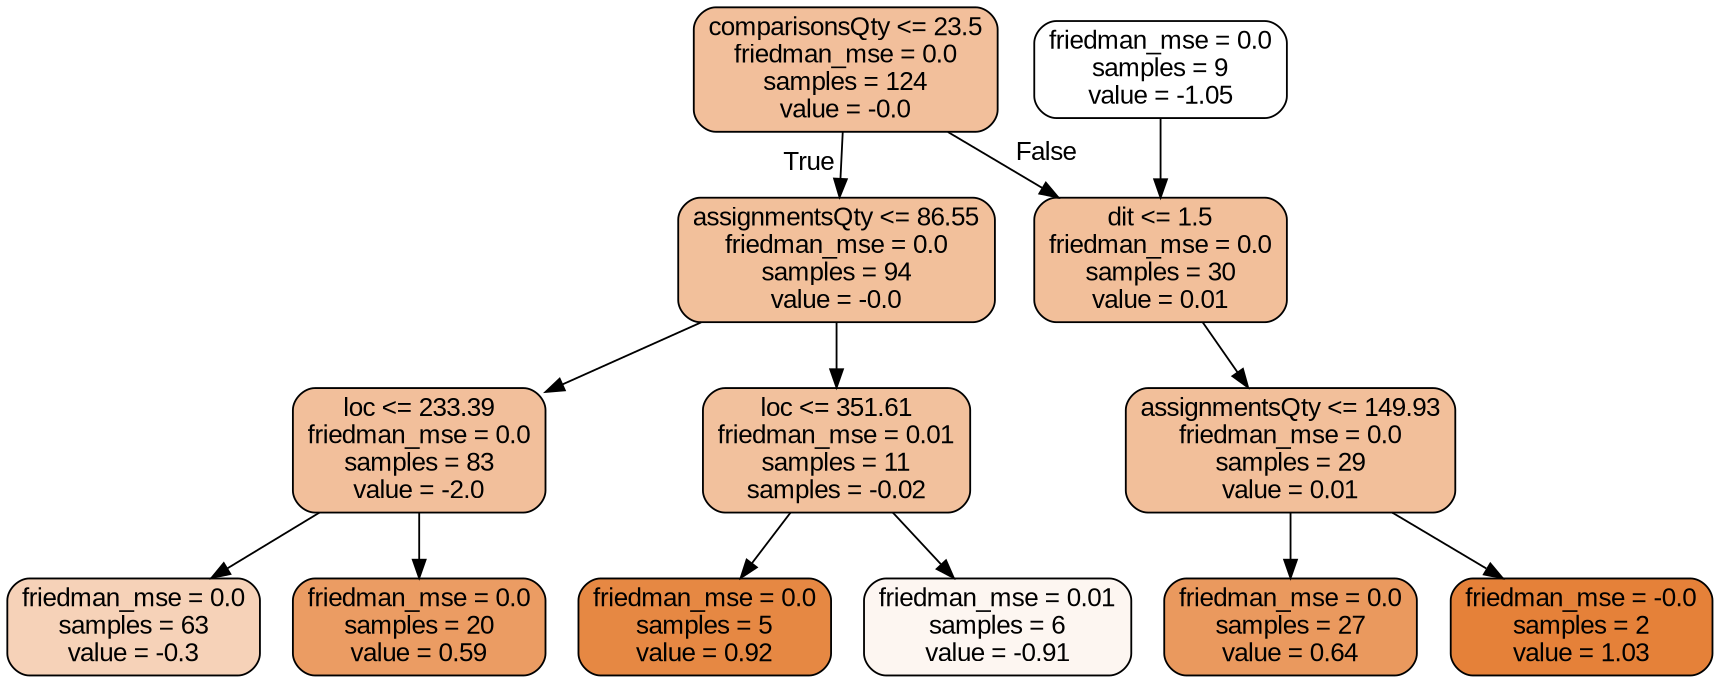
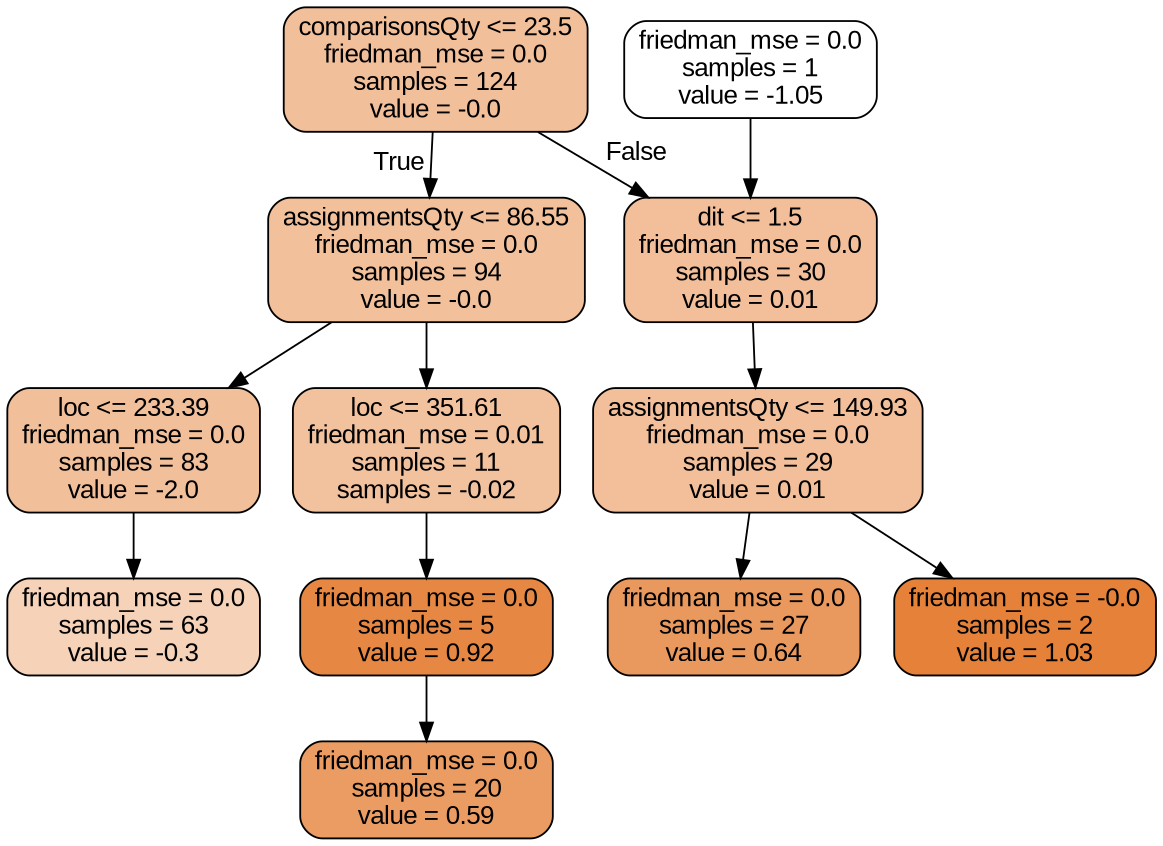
node "friedman_mse = 0.0 samples = 9 value = -1.05": label "friedman_mse = 0.0 samples = 9 value = -1.05" -> "friedman_mse = 0.0 samples = 1 value = -1.05"
edge "loc <= 233.39 friedman_mse = 0.0 samples = 83 value = -2.0" -> "friedman_mse = 0.0 samples = 20 value = 0.59": now "friedman_mse = 0.0 samples = 5 value = 0.92" -> "friedman_mse = 0.0 samples = 20 value = 0.59"
node "friedman_mse = 0.01 samples = 6 value = -0.91": removed
